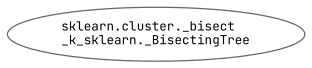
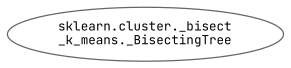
node "sklearn.cluster._bisect _k_sklearn._BisectingTree": label "sklearn.cluster._bisect _k_sklearn._BisectingTree" -> "sklearn.cluster._bisect _k_means._BisectingTree"
